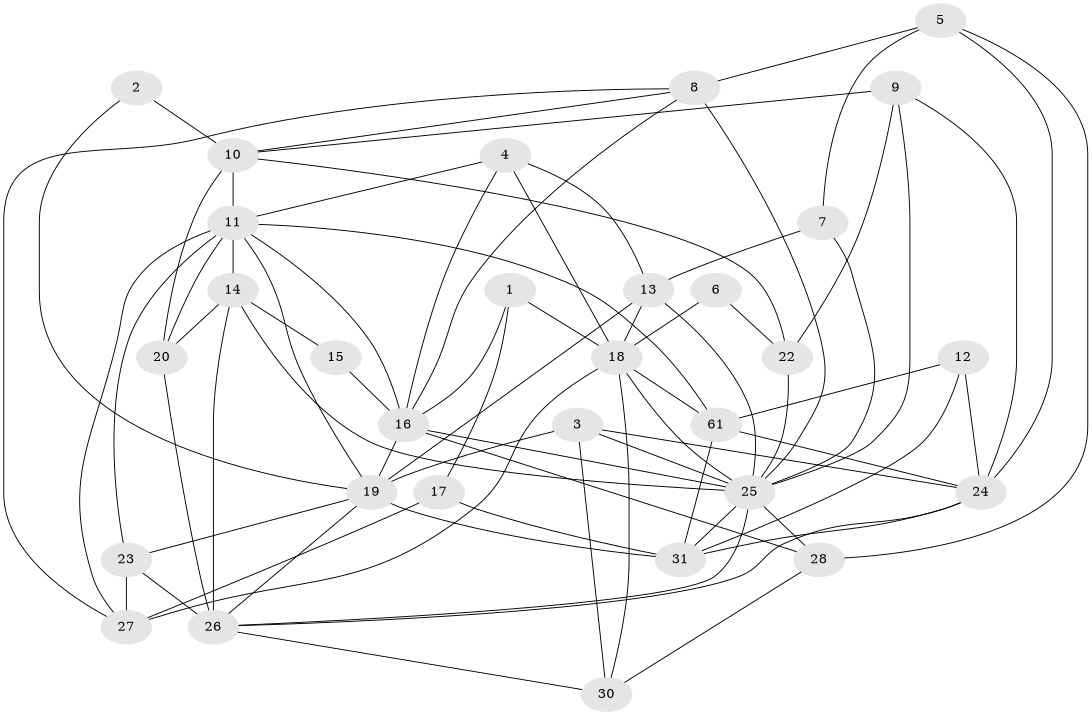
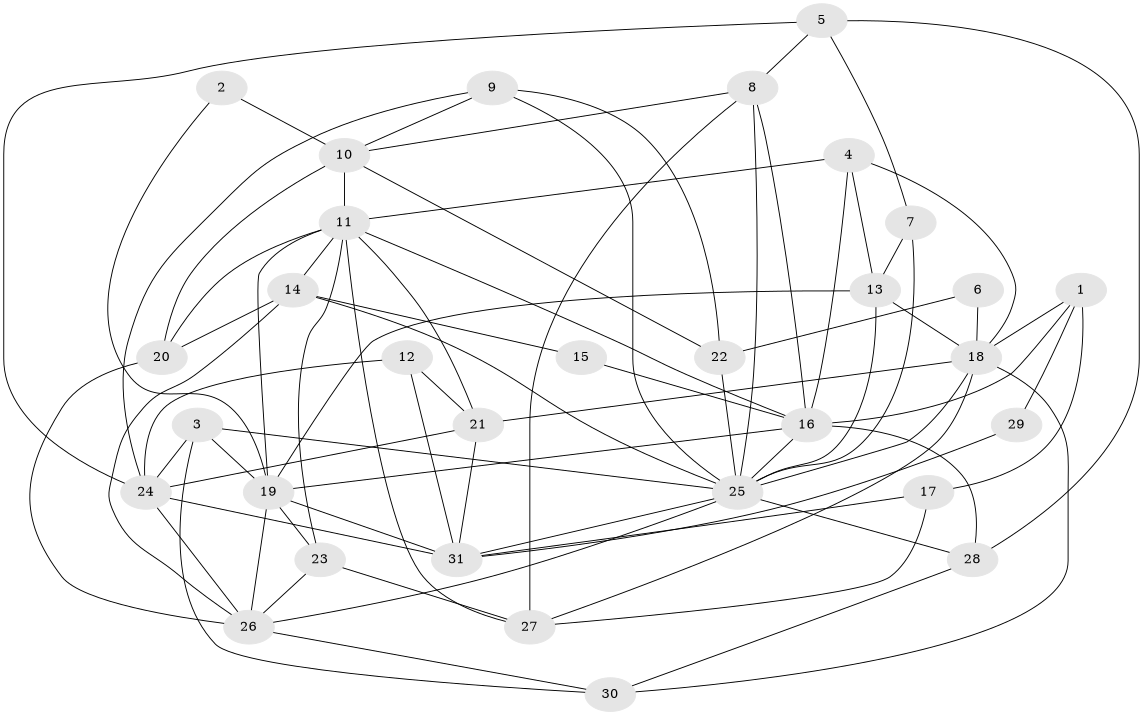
node "61": label "61" -> "21"
node "29": added
